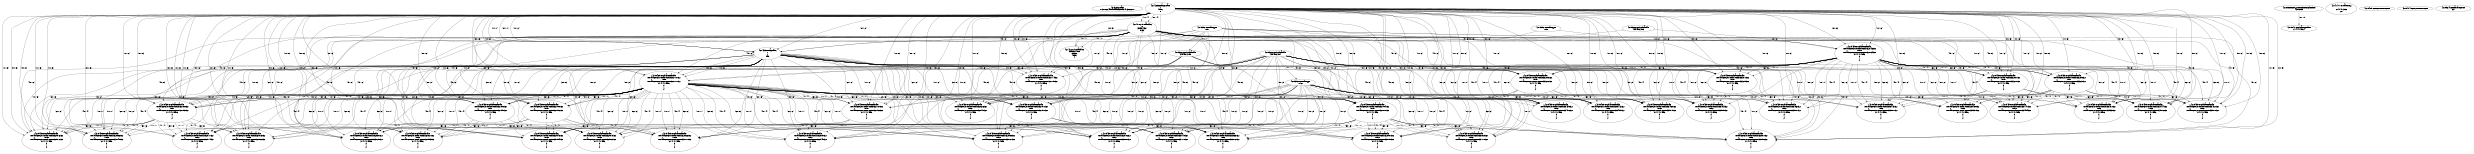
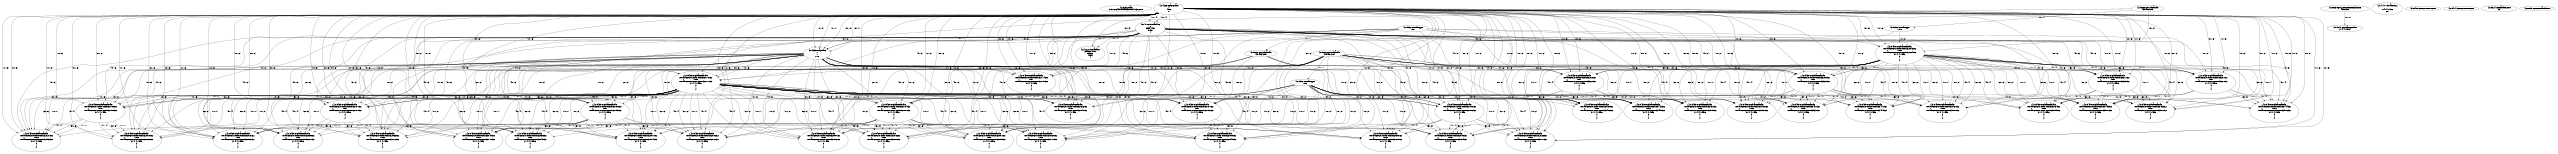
node "4220059.GetCommandLineA": added
edge "4219368.GetStdHandle 4294967286" -> "4219392.GetFileType 1000": added, label "(0-->1)"
node "4214333.HeapAlloc 1 1 256": label "4214333.HeapAlloc 1 1 256" -> "4214333.HeapAlloc 1 1 216"
